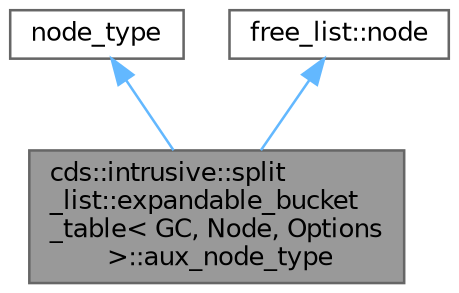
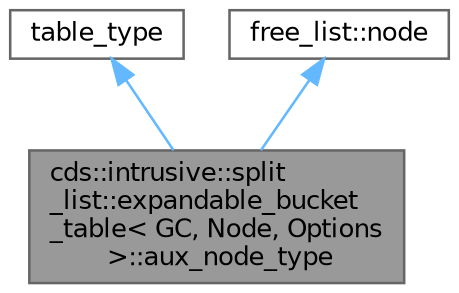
node "node_type": label "node_type" -> "table_type"
